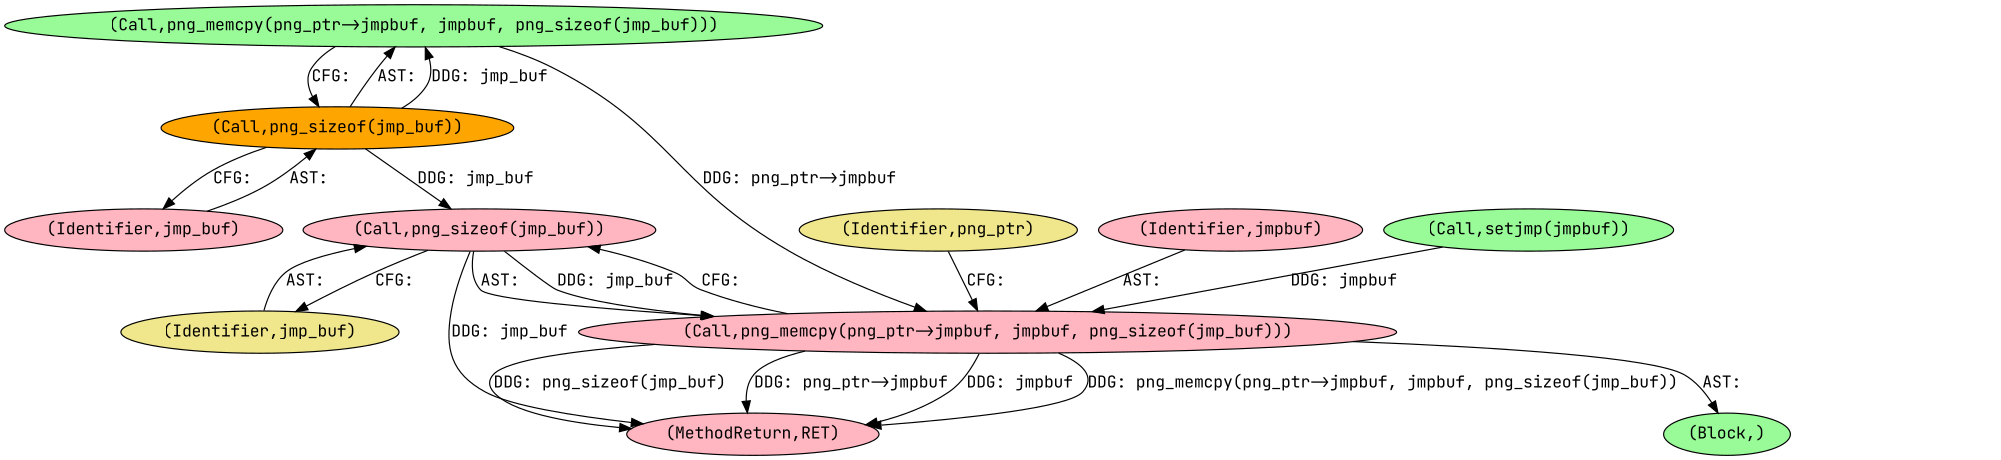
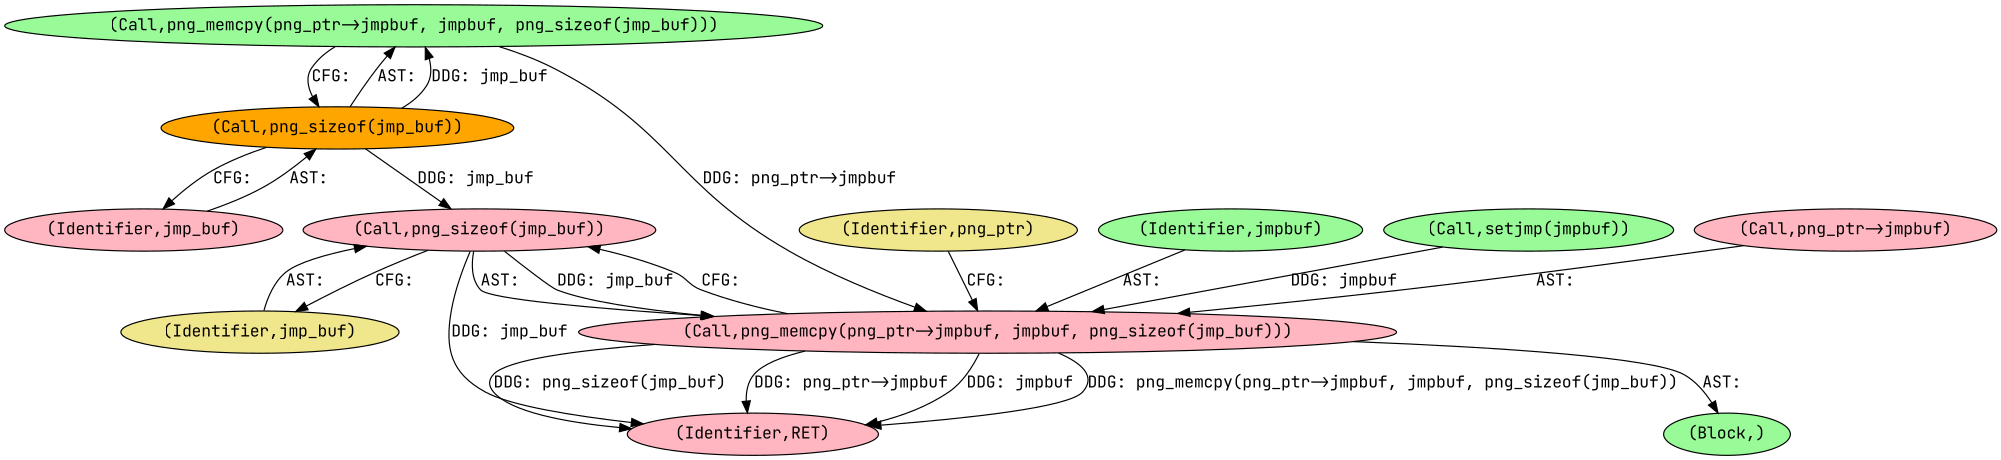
node "(Identifier,jmpbuf)": fillcolor lightpink -> palegreen
node "(Call,png_ptr->jmpbuf)": added
node "(MethodReturn,RET)": label "(MethodReturn,RET)" -> "(Identifier,RET)"
